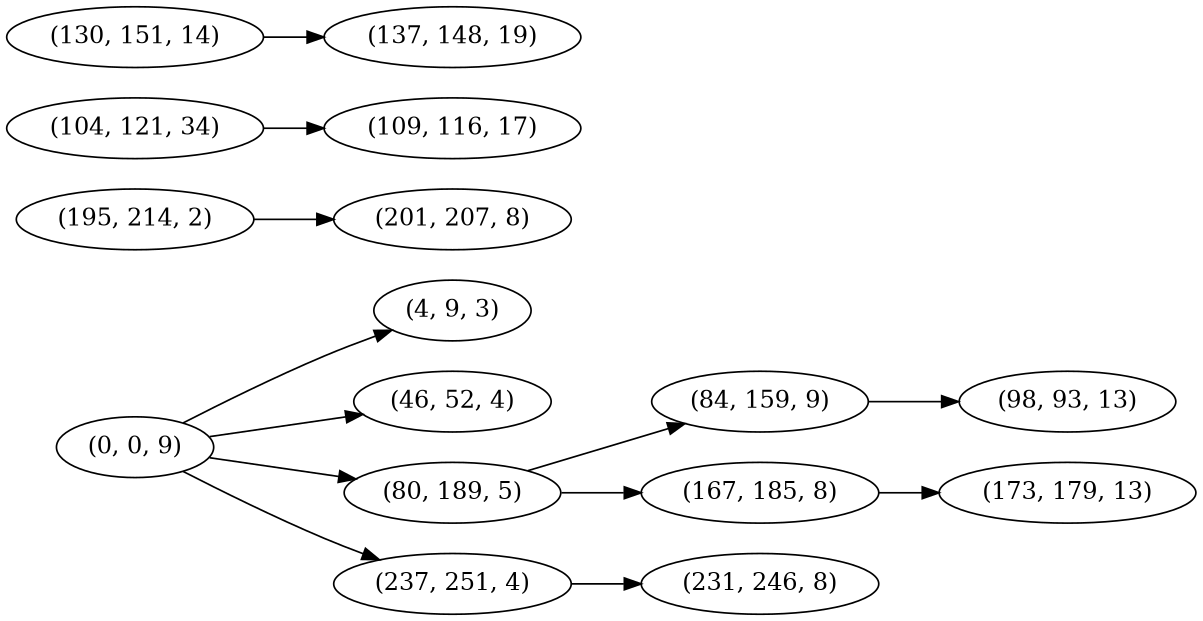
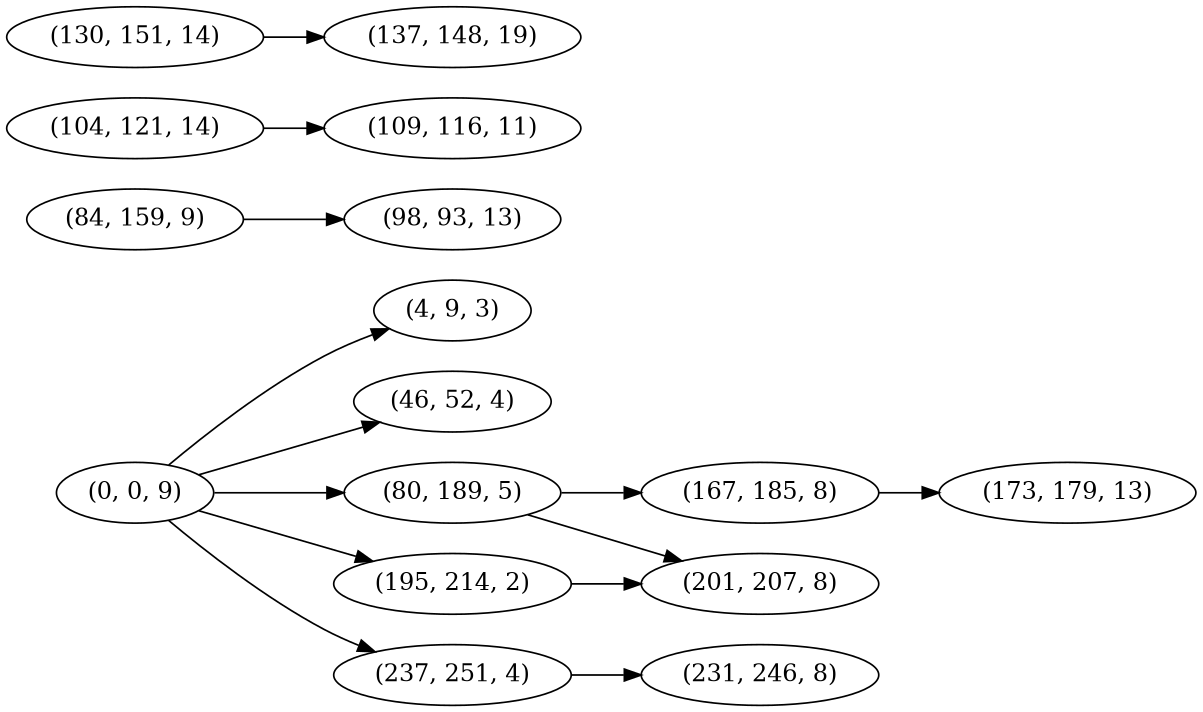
node "(104, 121, 34)": label "(104, 121, 34)" -> "(104, 121, 14)"
node "(109, 116, 17)": label "(109, 116, 17)" -> "(109, 116, 11)"
edge "(80, 189, 5)" -> "(84, 159, 9)": now "(80, 189, 5)" -> "(201, 207, 8)"
edge "(0, 0, 9)" -> "(195, 214, 2)": added
